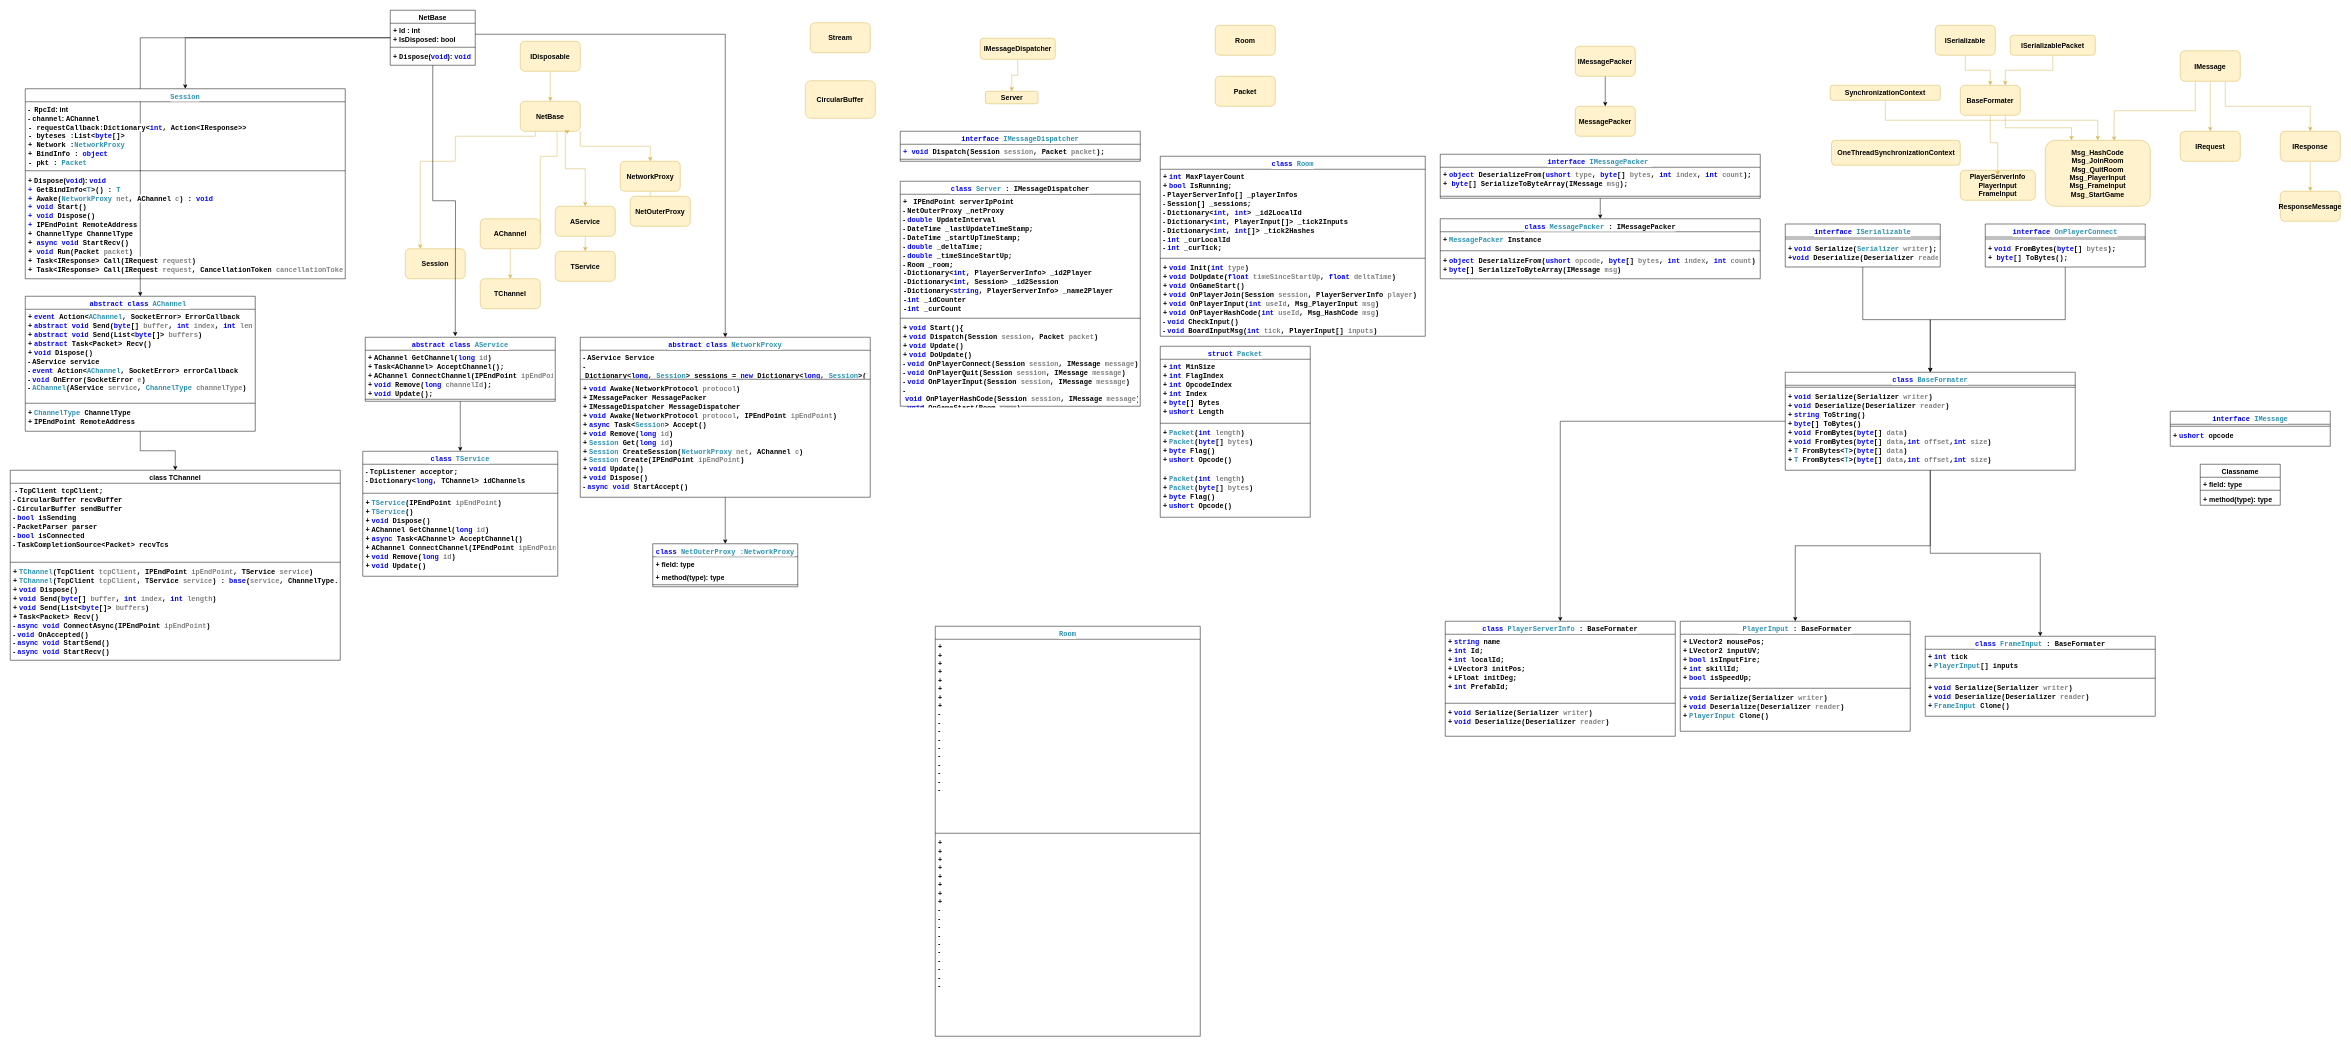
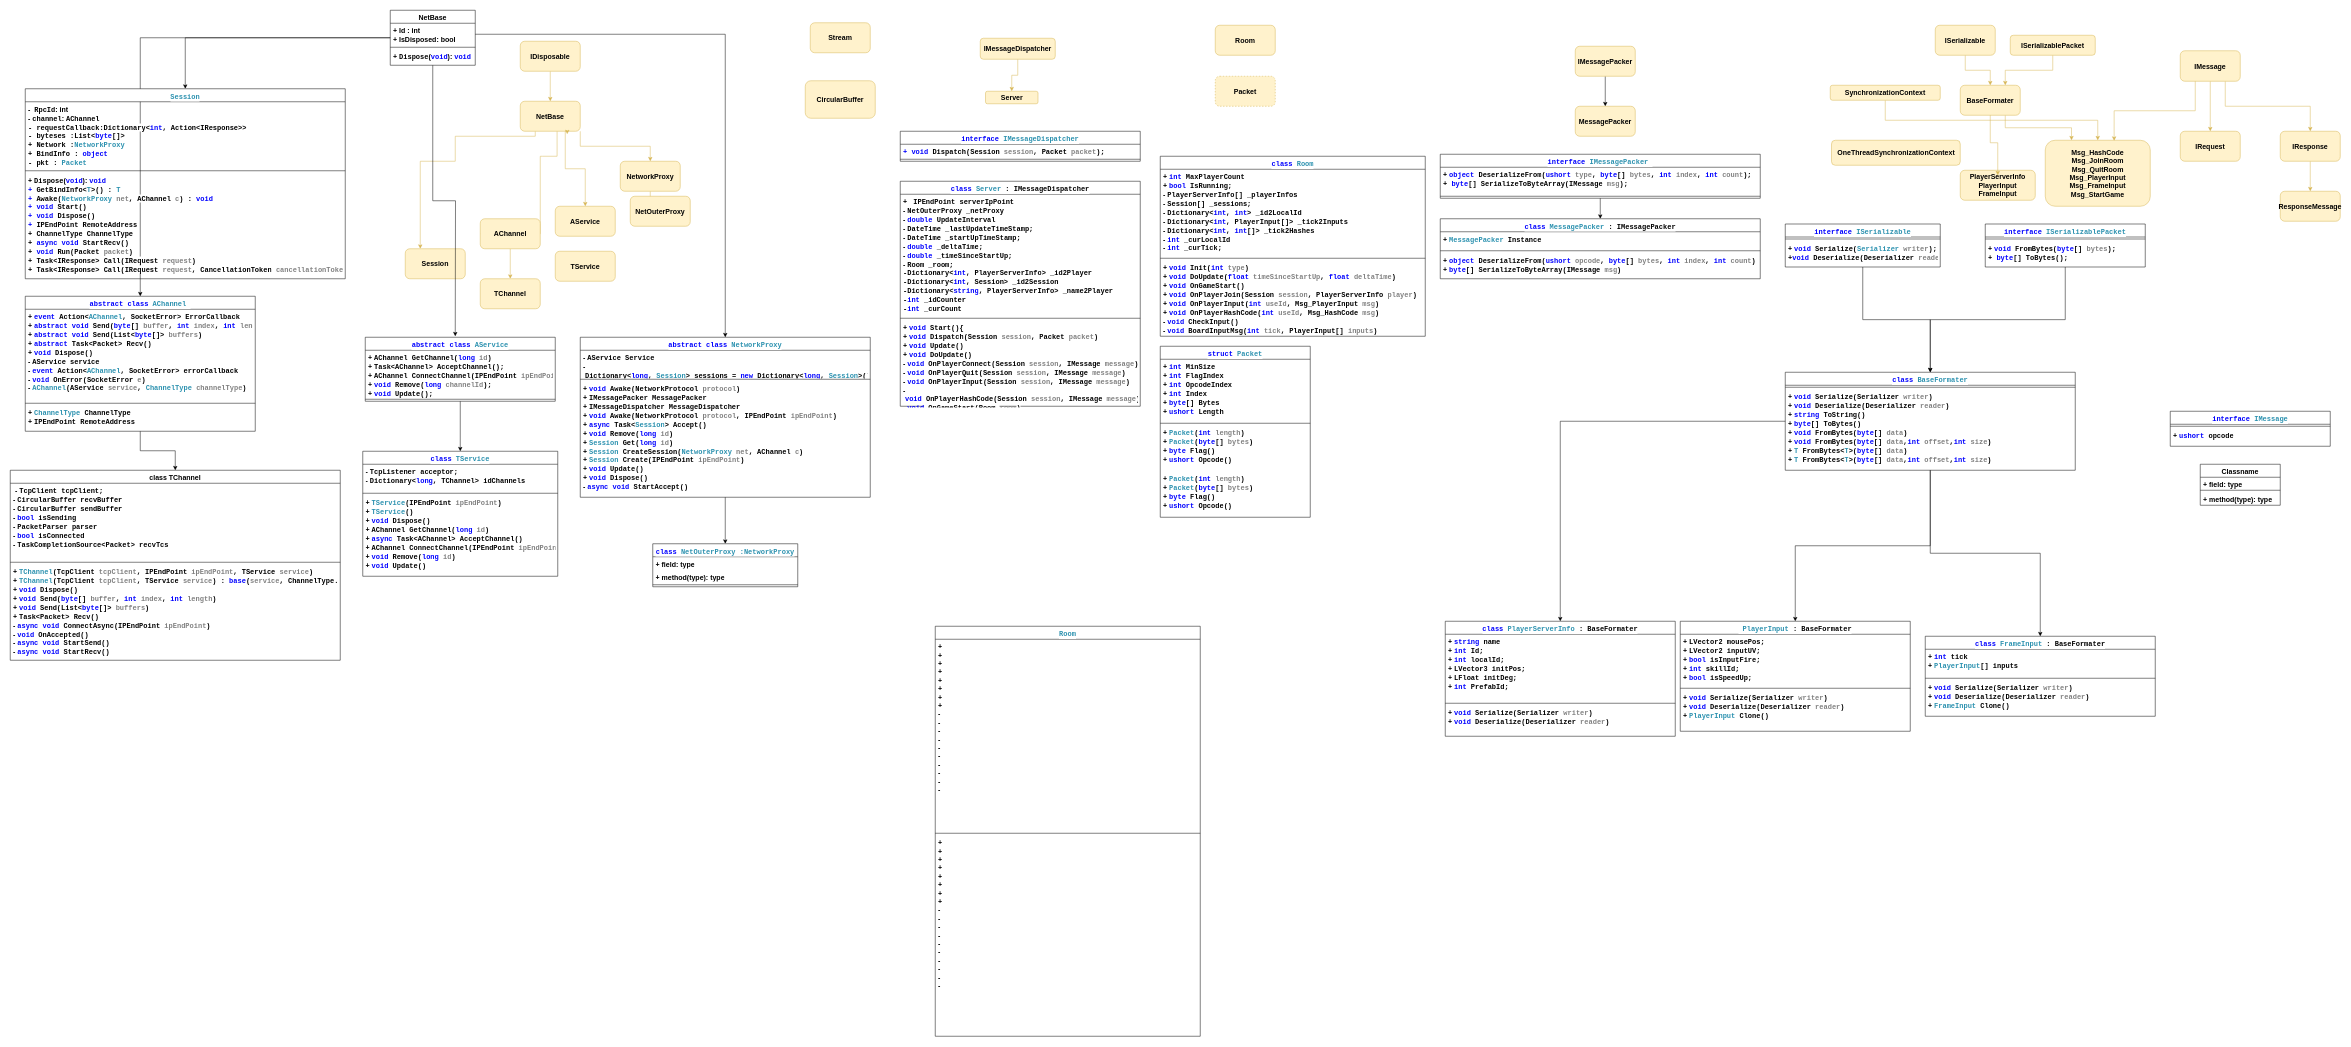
node "Packet": style solid -> dashed
node "interface OnPlayerConnect": label "interface OnPlayerConnect" -> "interface ISerializablePacket"
edge "AService" -> "TService": removed
